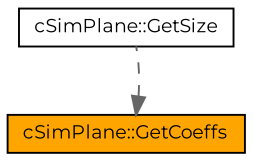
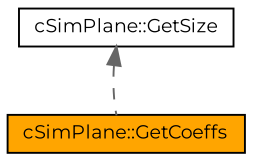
edge "cSimPlane::GetSize" -> "cSimPlane::GetCoeffs": reversed
